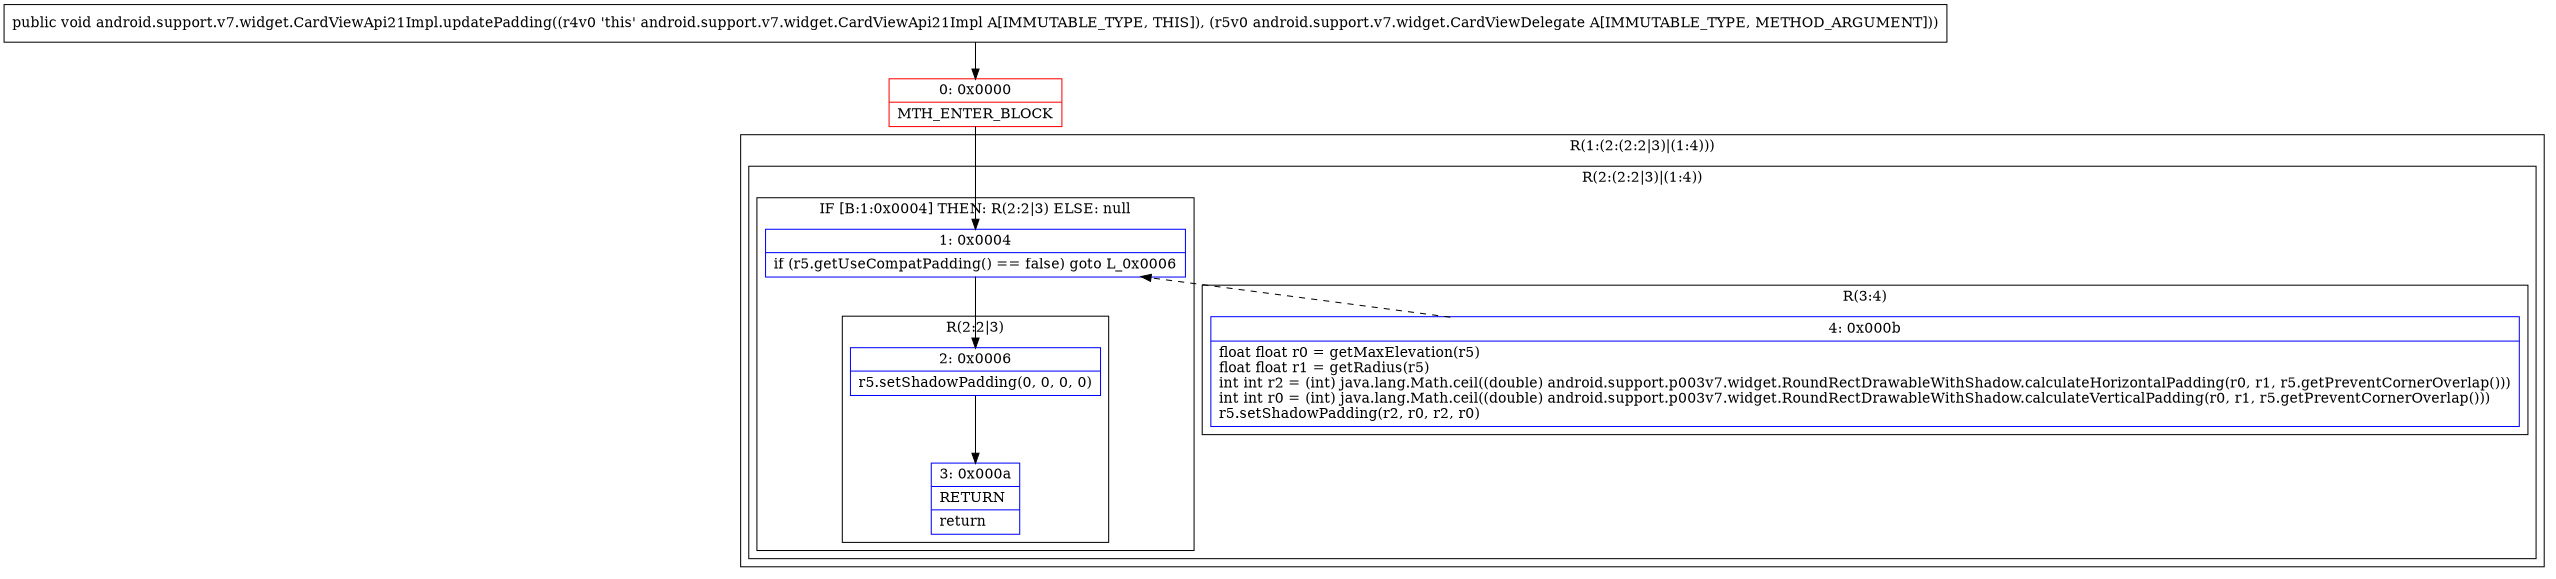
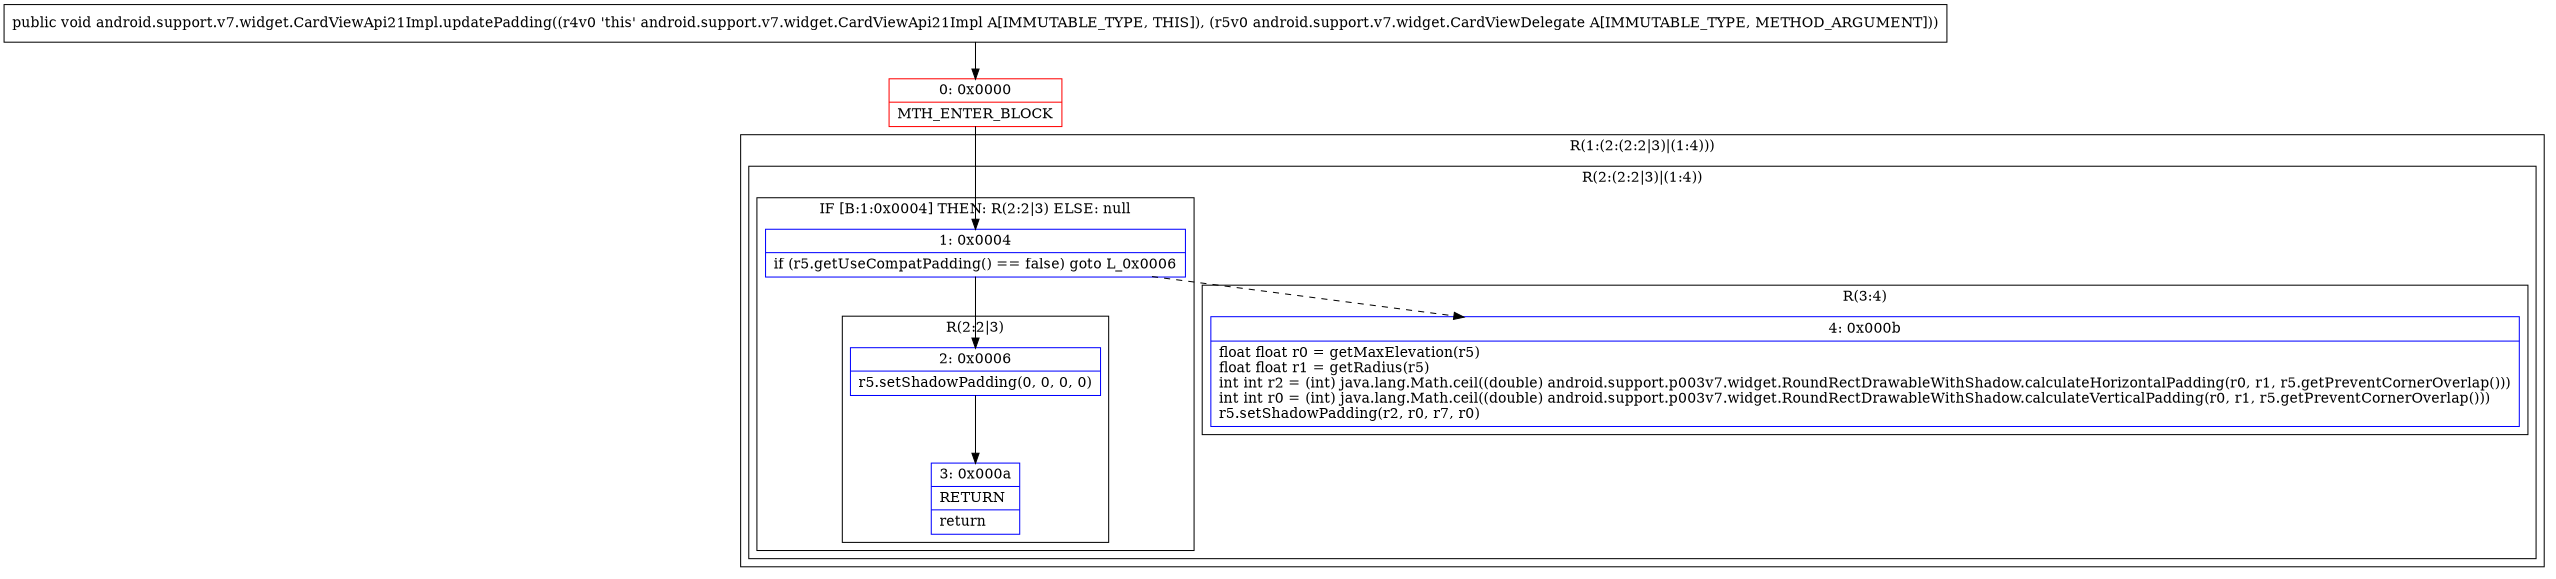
edge "4: 0x000b" -> "1: 0x0004": reversed
node "4: 0x000b": text "r5.setShadowPadding(r2, r0, r2, r0)" -> "r5.setShadowPadding(r2, r0, r7, r0)"
